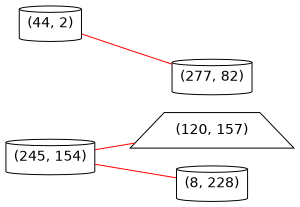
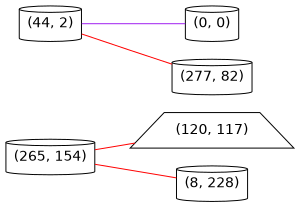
node "(0, 0)": added
node "(120, 157)": label "(120, 157)" -> "(120, 117)"
node "(245, 154)": label "(245, 154)" -> "(265, 154)"
